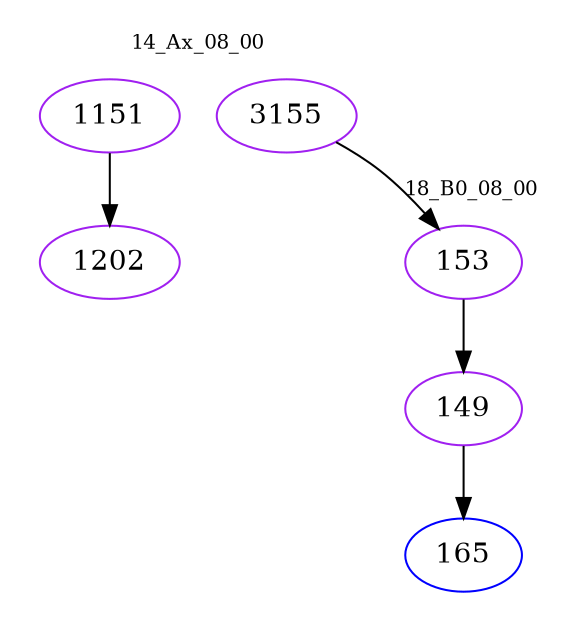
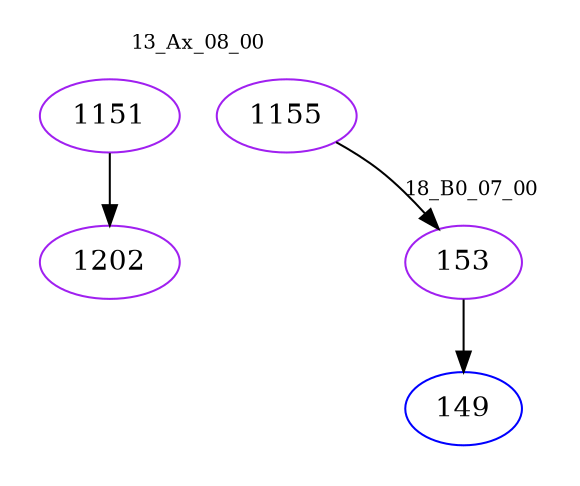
cluster "14_Ax_08_00": label "14_Ax_08_00" -> "13_Ax_08_00"
node "3155": label "3155" -> "1155"
cluster "18_B0_08_00": label "18_B0_08_00" -> "18_B0_07_00"
node "149": color purple -> blue
node "165": removed
